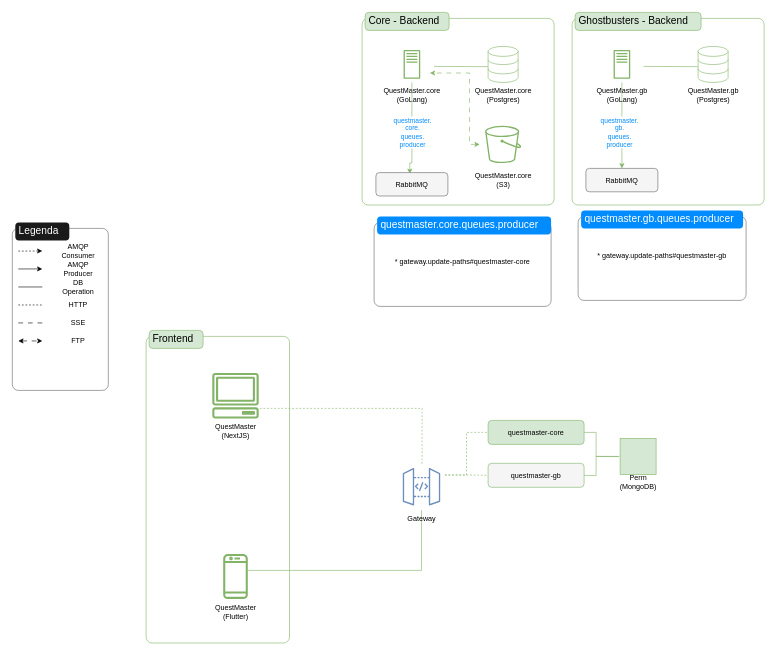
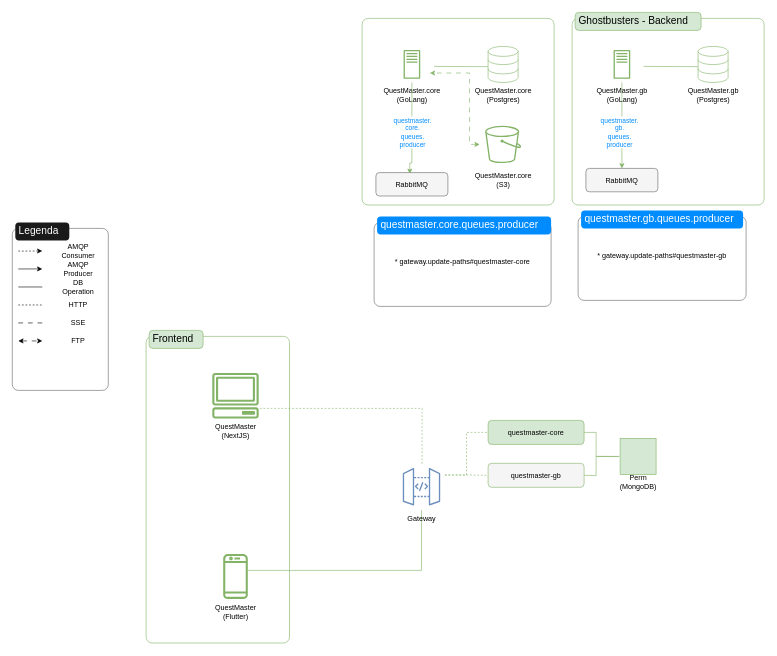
node "Core - Backend": removed
